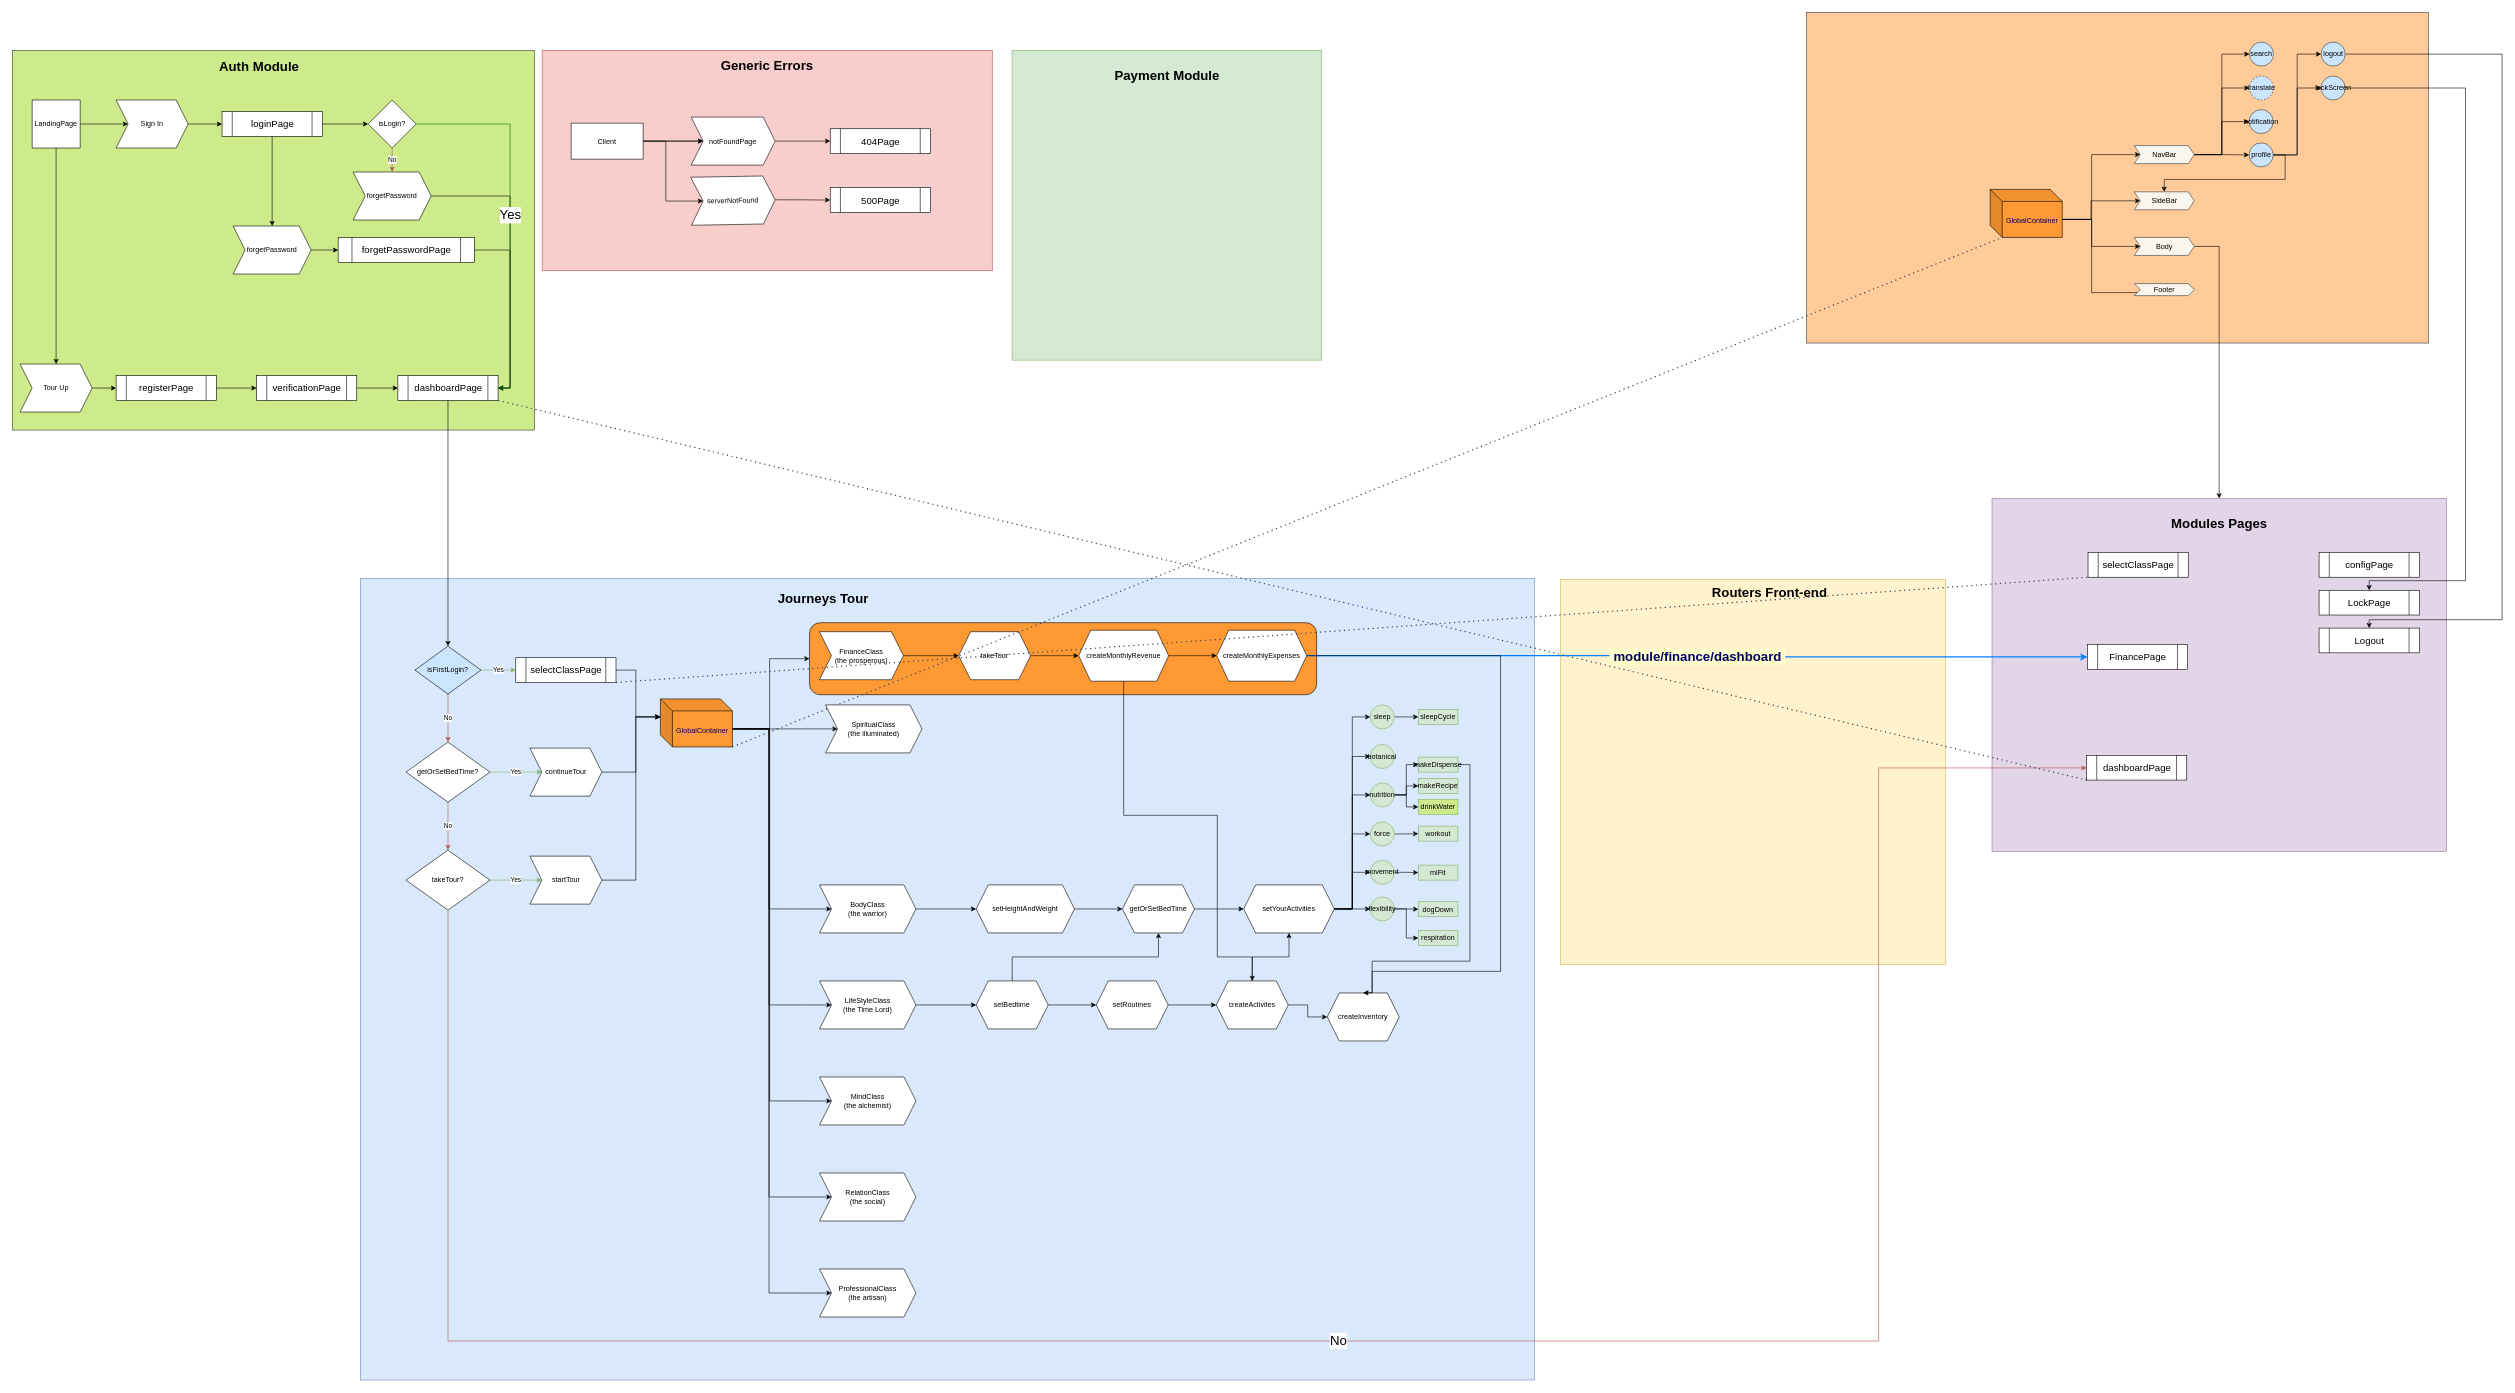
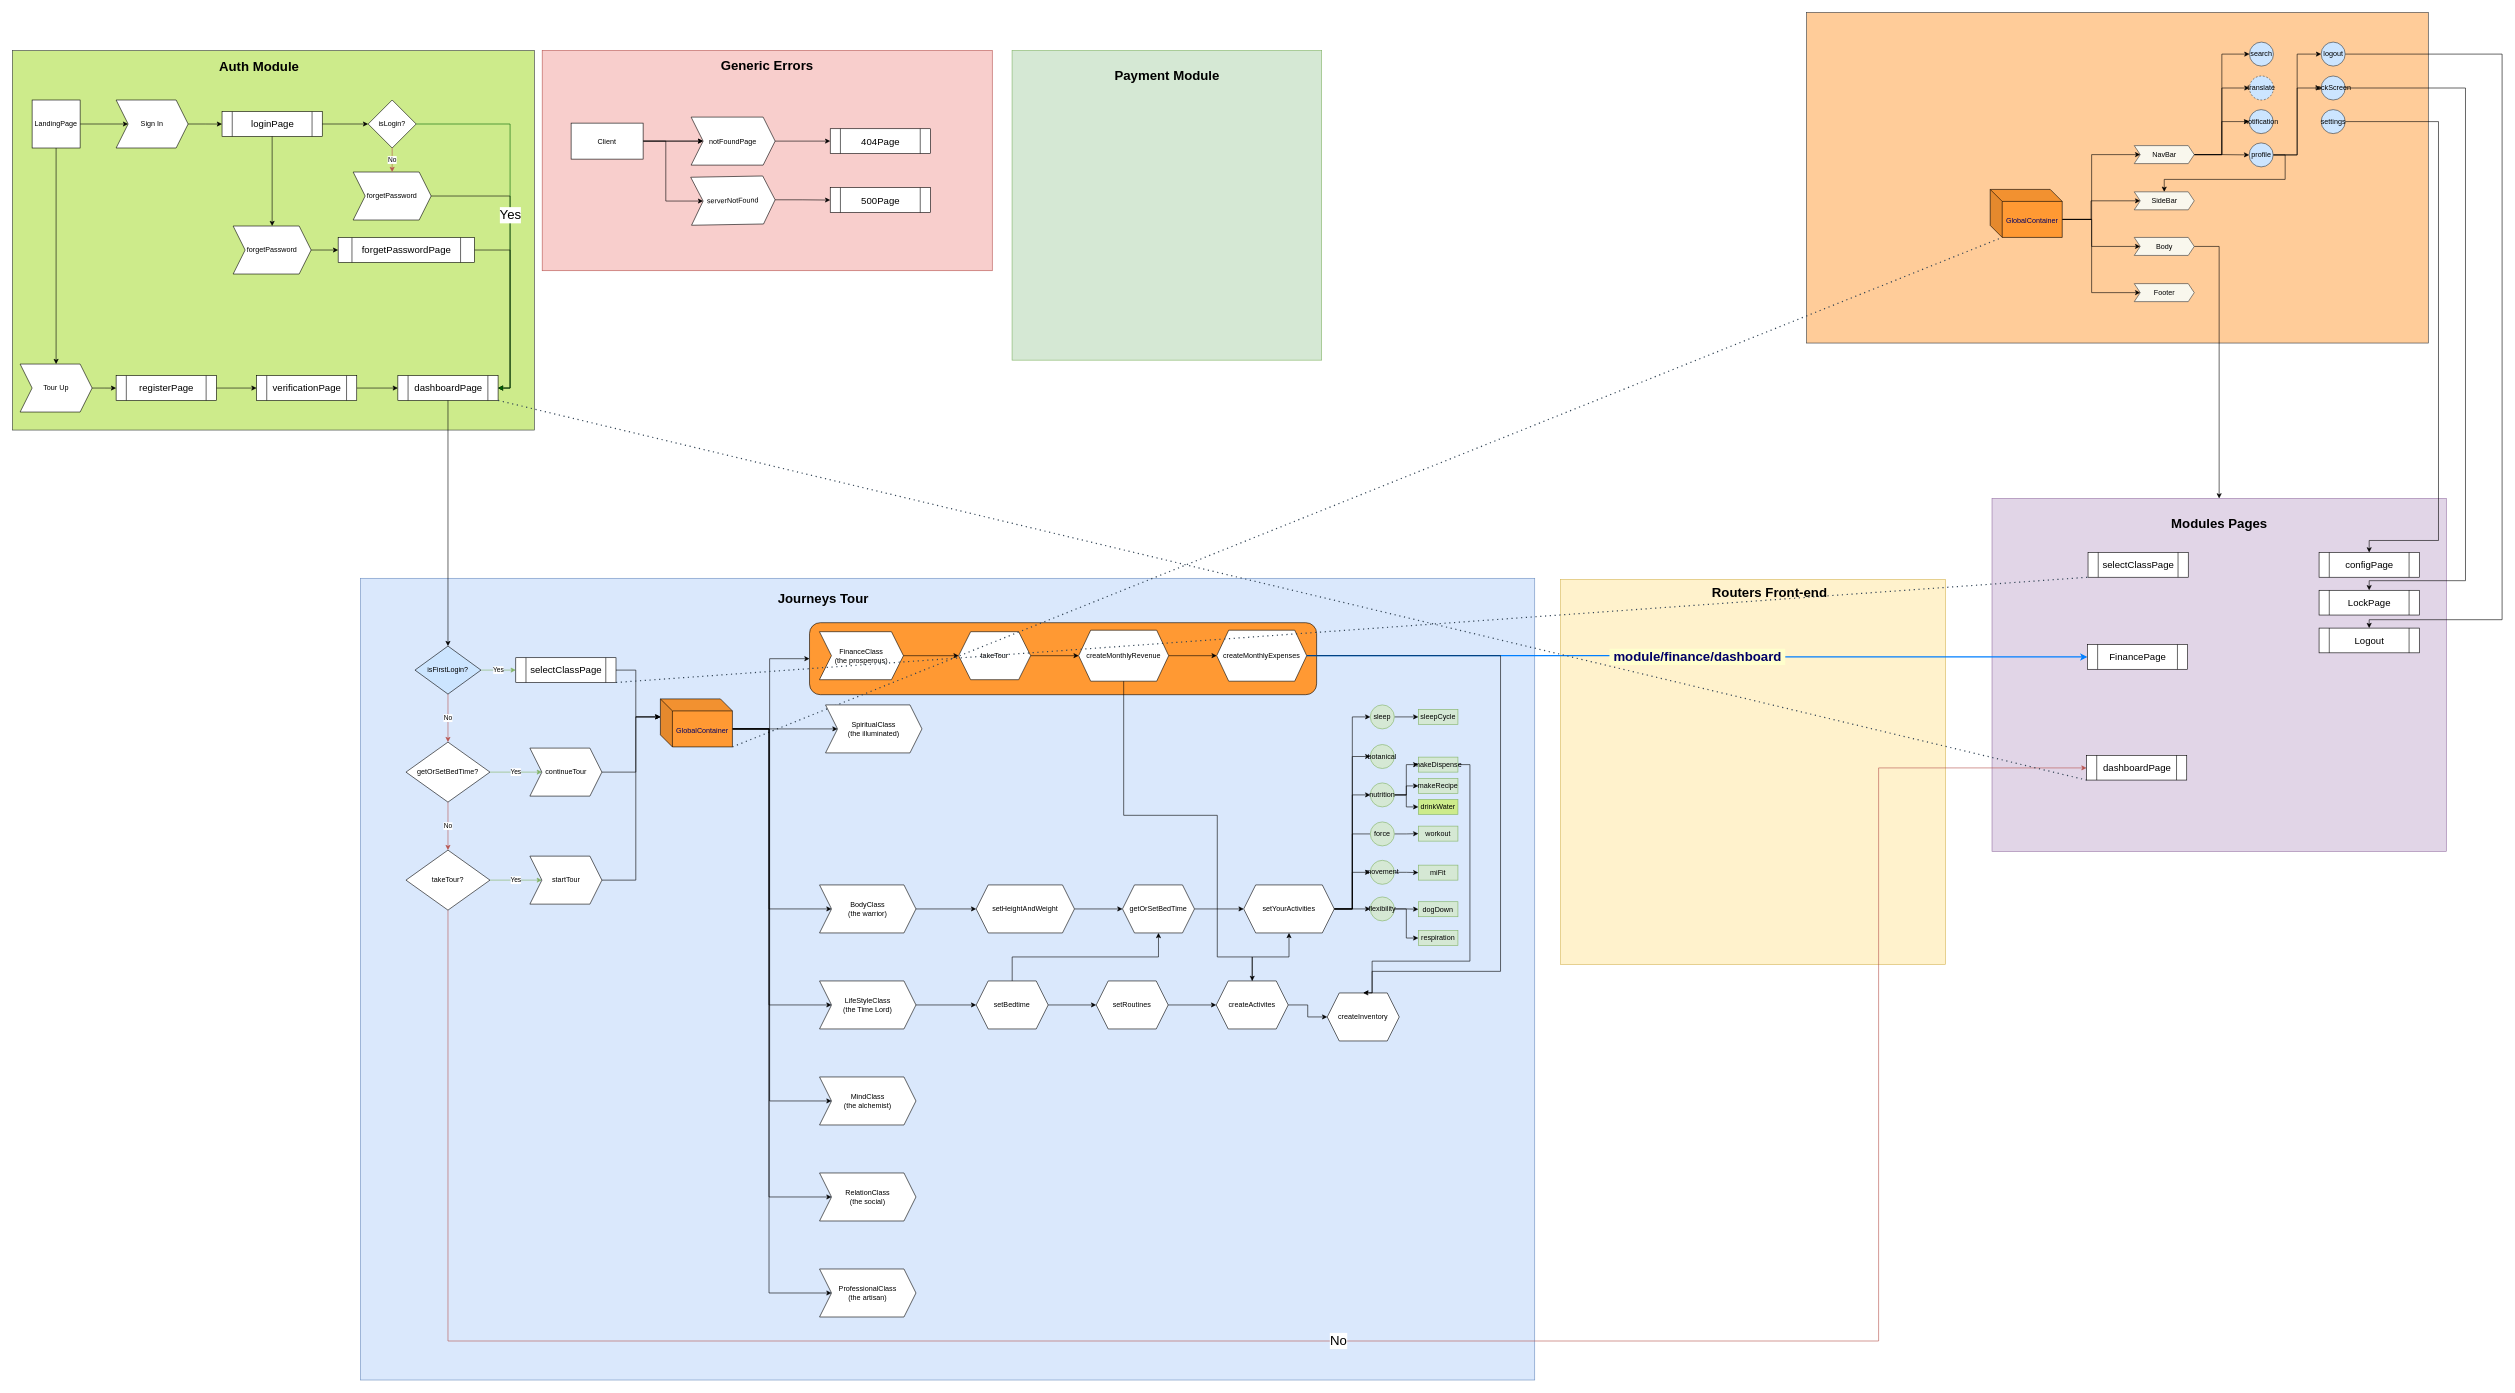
node "settings": added
node "Footer": size 60x12 -> 60x18
edge "settings" -> "configPage": added
edge "setYourActivities" -> "force": arrowhead classic -> none
